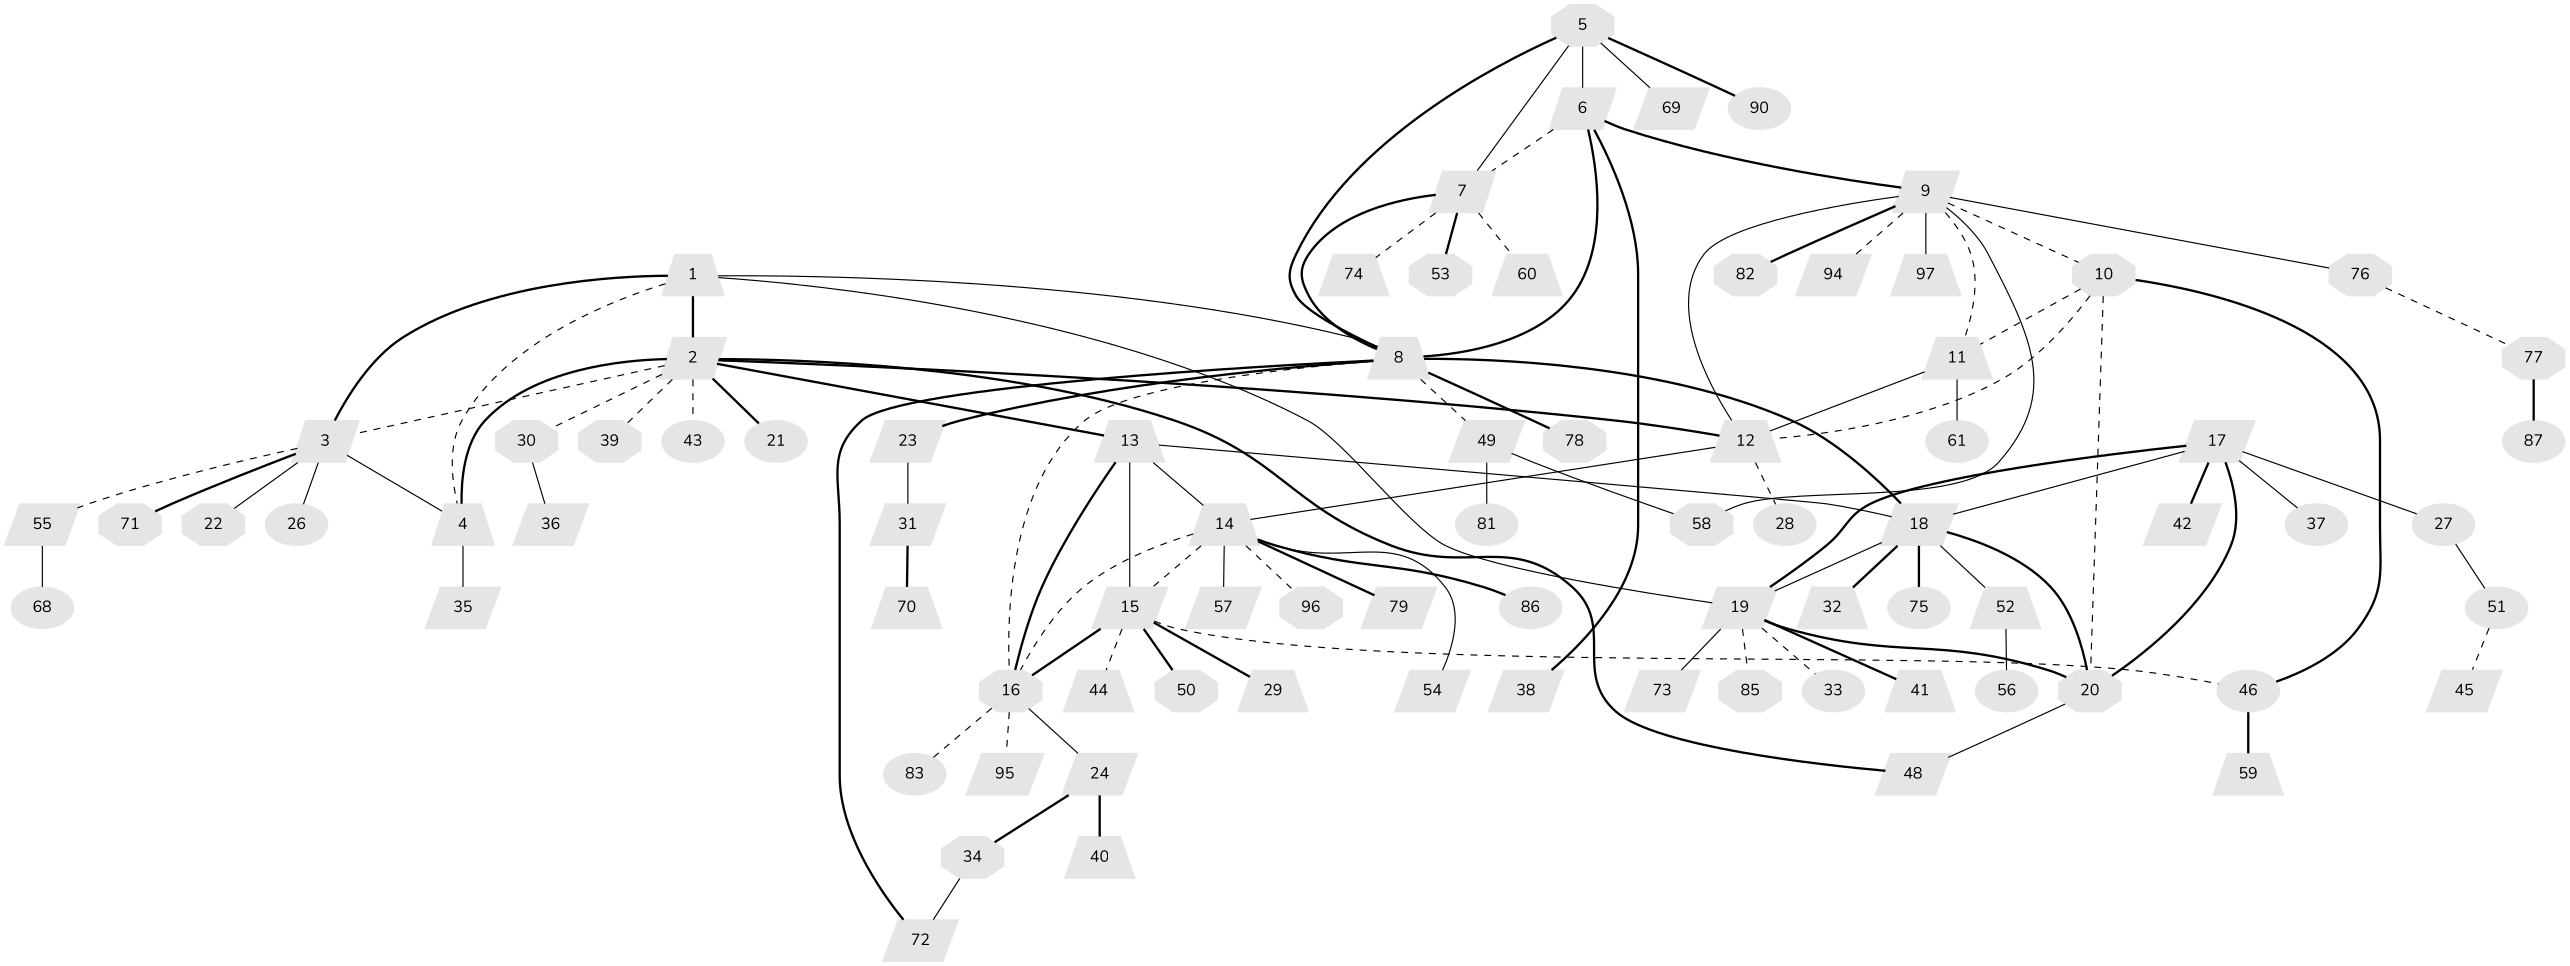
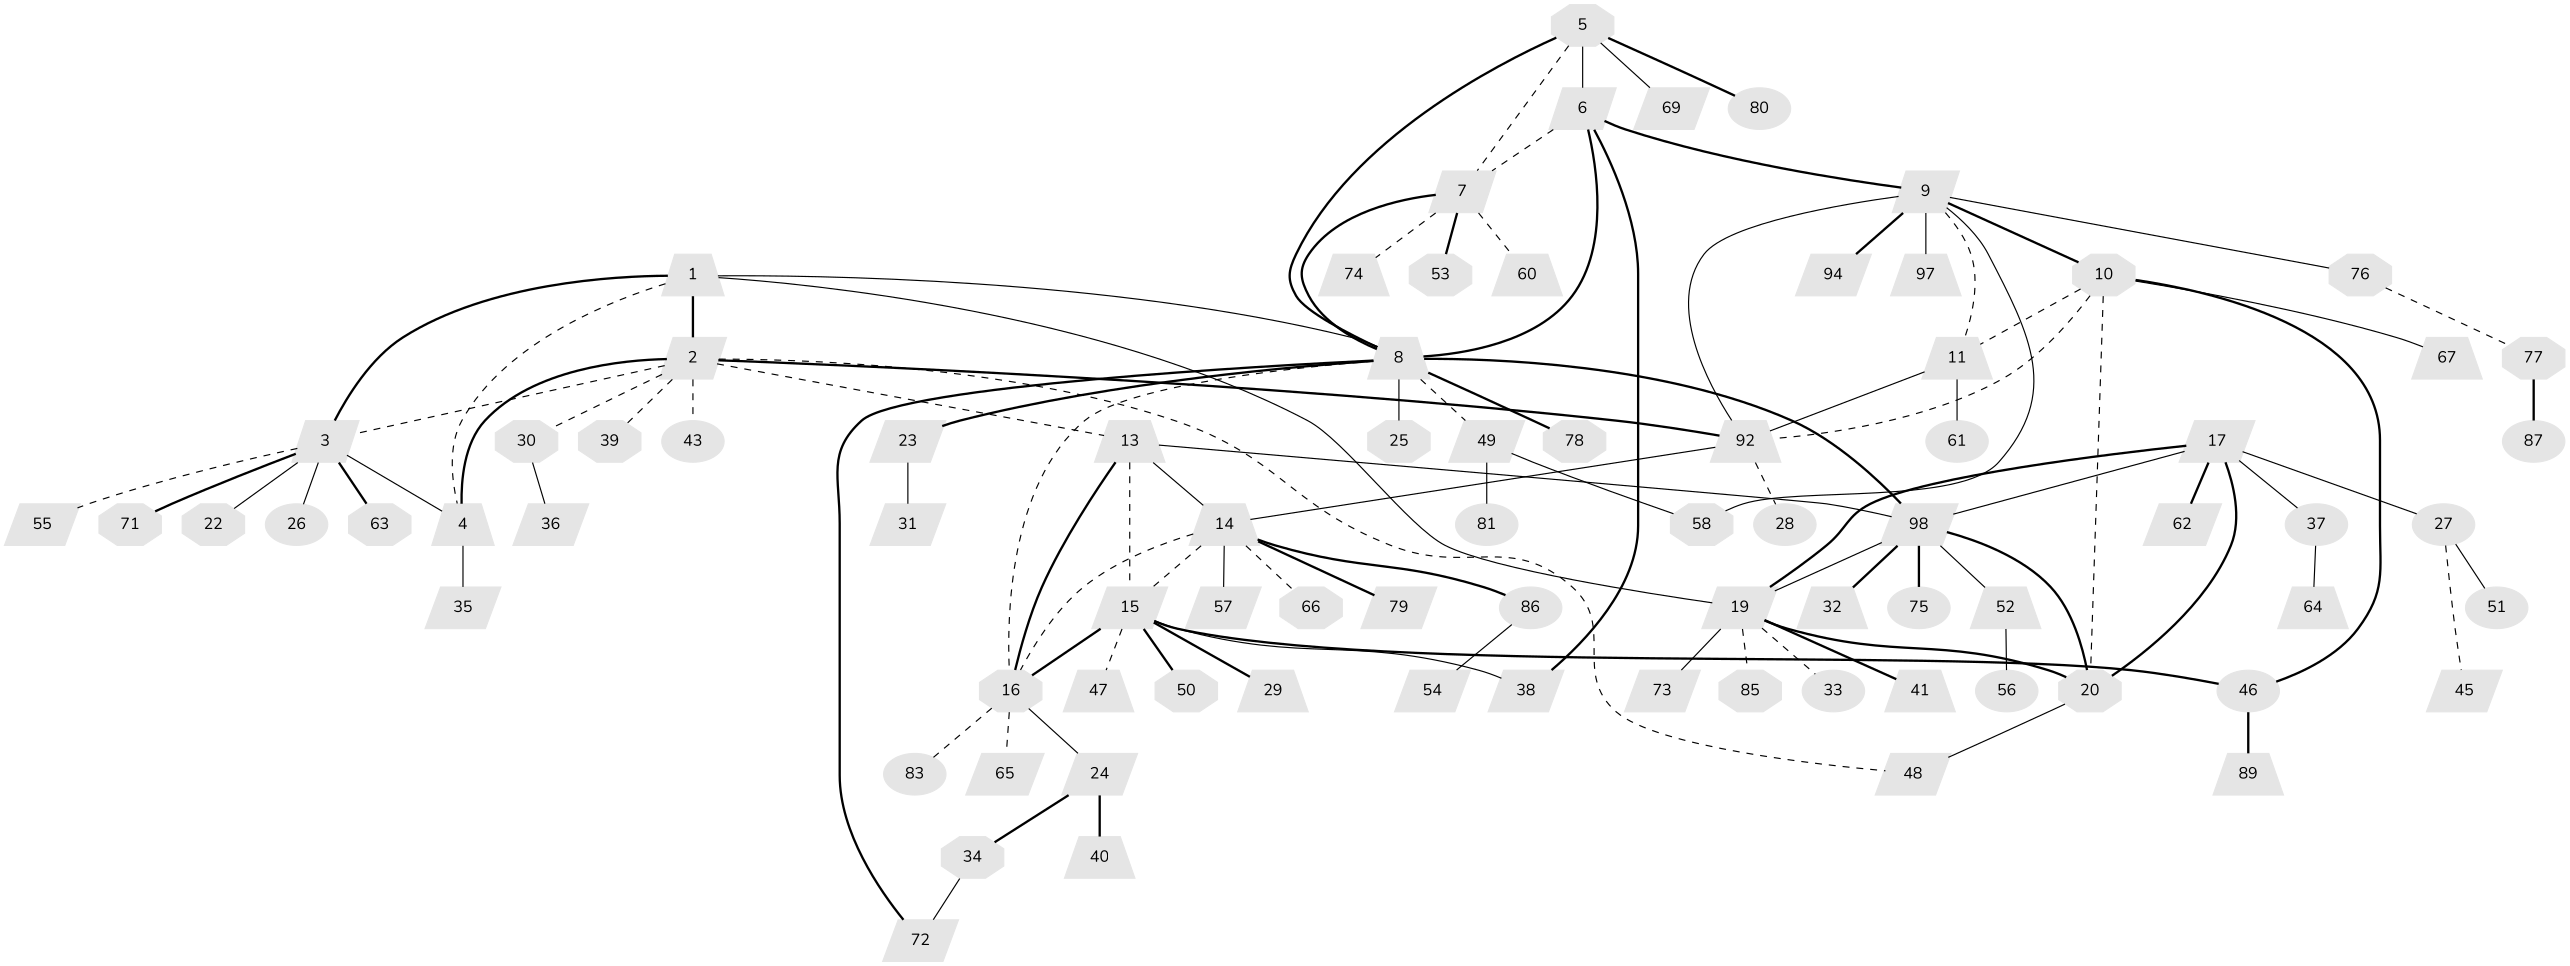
edge "5" -- "7": style solid -> dashed
node "90": label "90" -> "80"
edge "9" -- "10": style dashed -> bold
edge "9" -- "94": style dashed -> bold
node "82": removed
node "67": added
edge "2" -- "13": style bold -> dashed
node "21": removed
node "25": added
node "12": label "12" -> "92"
edge "2" -- "48": style bold -> dashed
node "63": added
edge "13" -- "15": style solid -> dashed
node "18": label "18" -> "98"
node "42": label "42" -> "62"
edge "14" -- "54": now "86" -- "54"
node "68": removed
node "70": removed
node "96": label "96" -> "66"
node "64": added
edge "15" -- "38": added
edge "51" -- "45": now "27" -- "45"
edge "15" -- "46": style dashed -> bold
node "44": label "44" -> "47"
node "95": label "95" -> "65"
node "59": label "59" -> "89"
